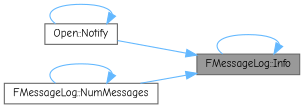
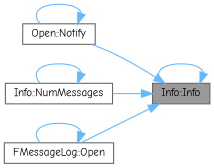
node "FMessageLog::Info": label "FMessageLog::Info" -> "Info::Info"
node "FMessageLog::NumMessages": label "FMessageLog::NumMessages" -> "Info::NumMessages"
node "FMessageLog::Open": added
